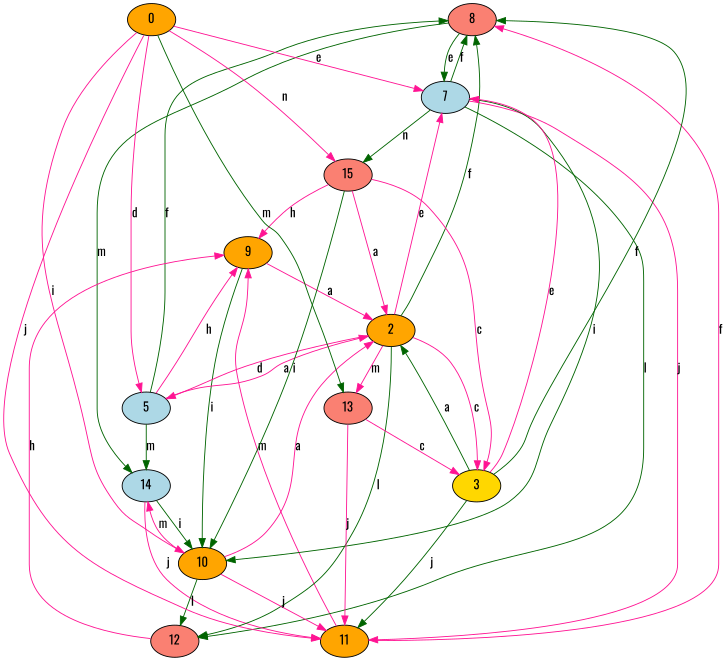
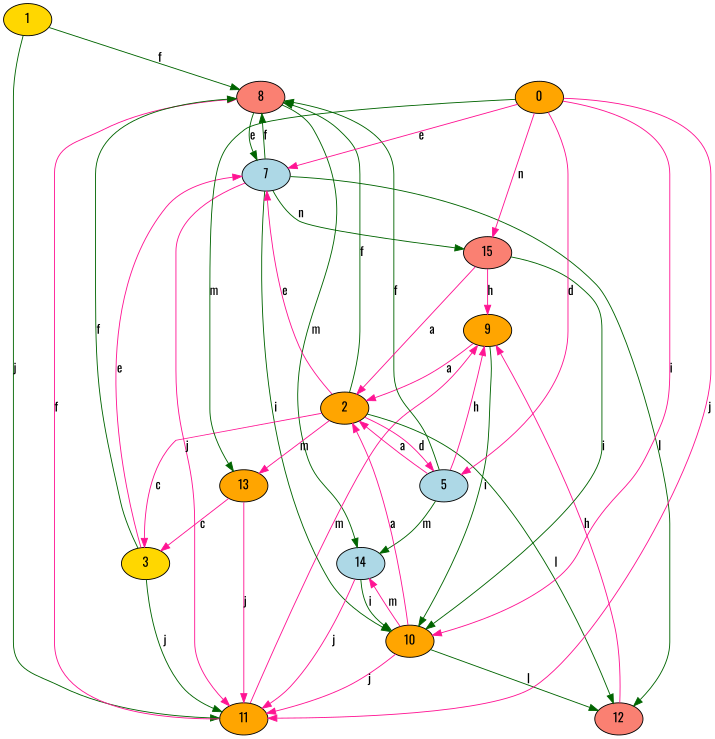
node "1": added
edge "15" -> "3": removed, label "c"
node "13": fillcolor salmon -> orange
edge "3" -> "2": removed, label "a"
